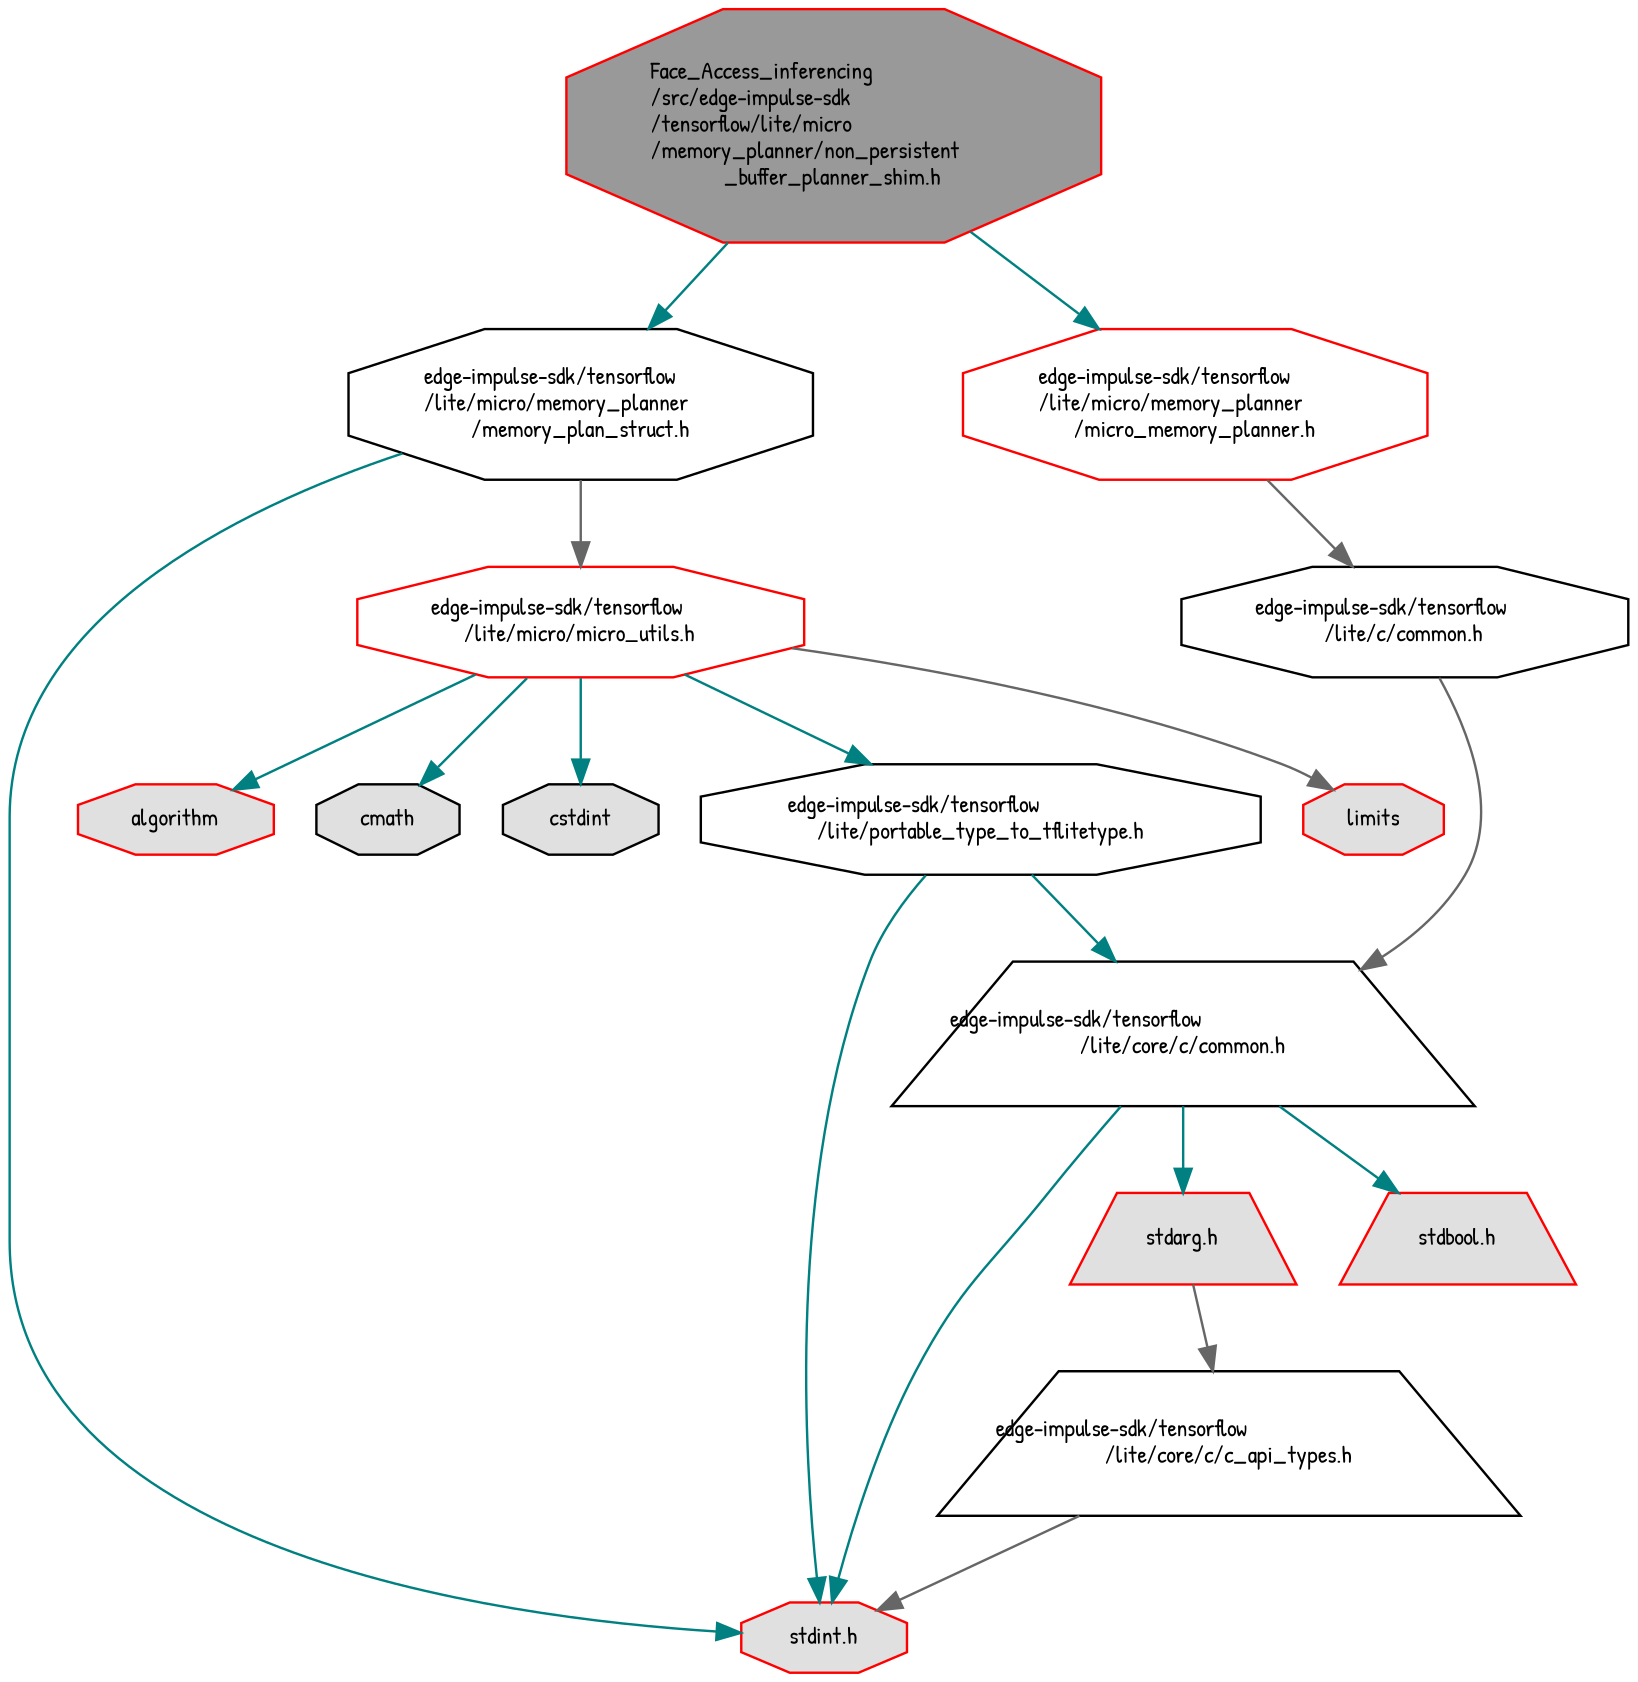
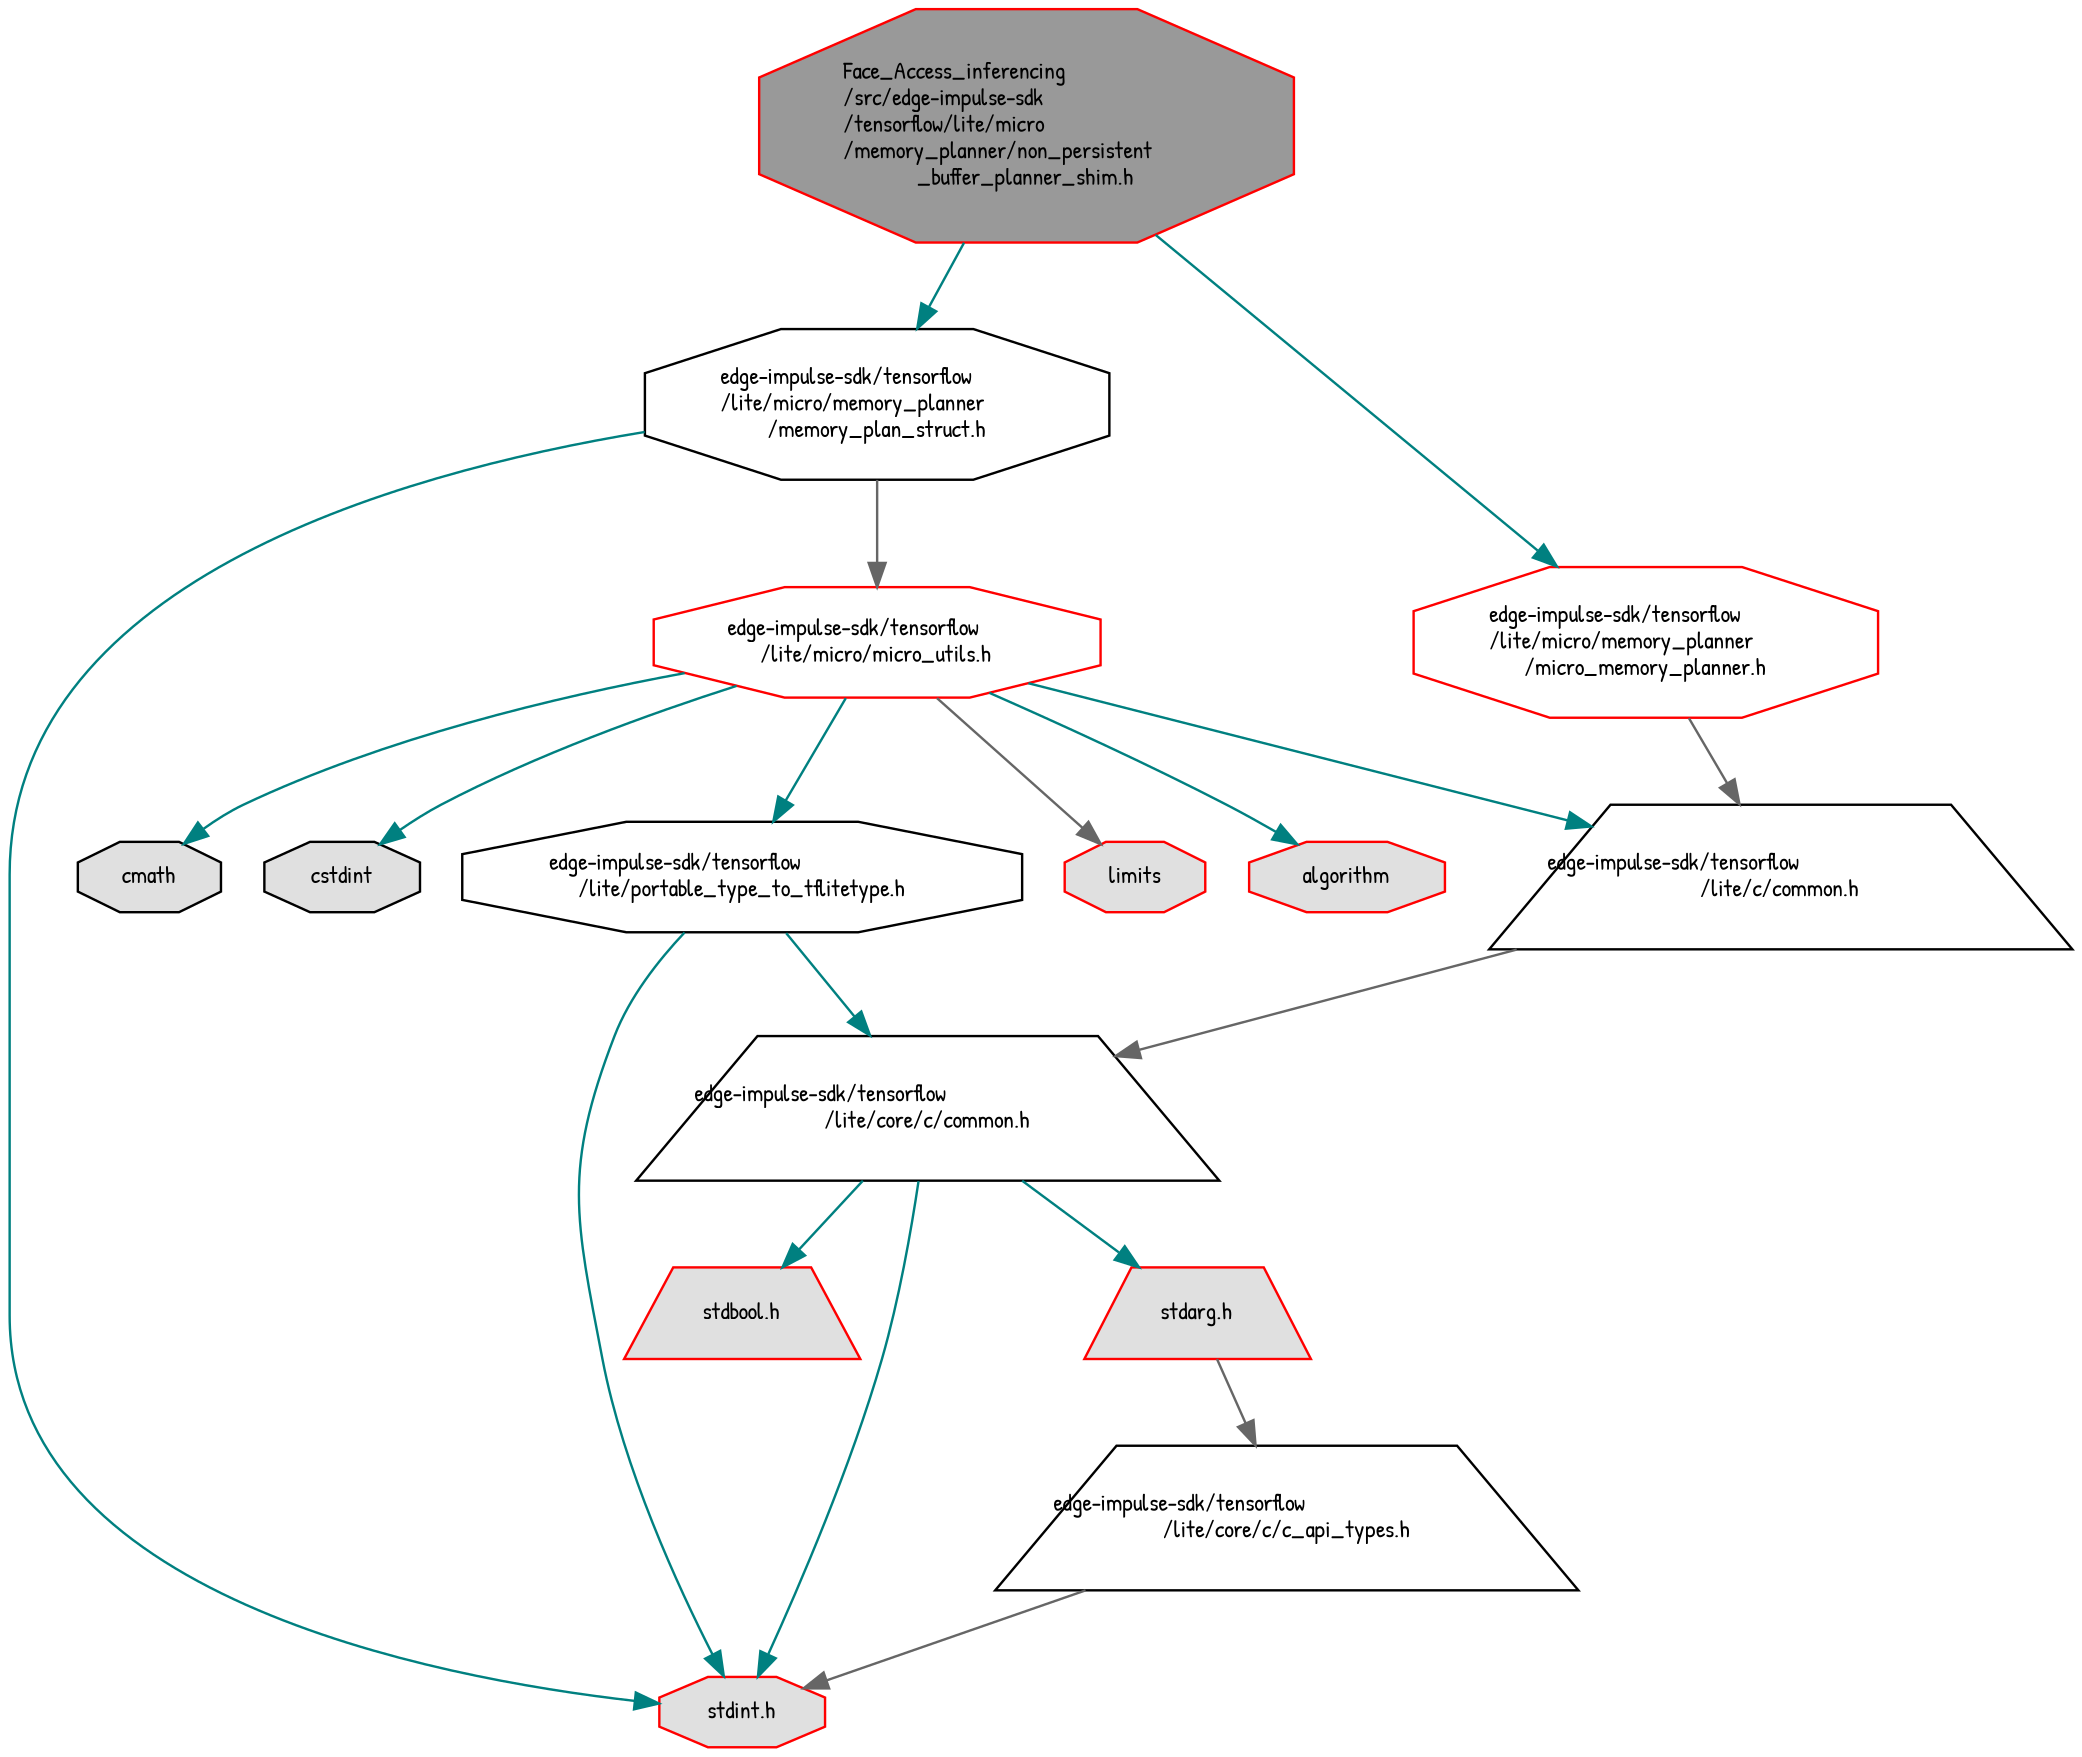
node "edge-impulse-sdk/tensorflow /lite/c/common.h": shape octagon -> trapezium
edge "edge-impulse-sdk/tensorflow /lite/micro/micro_utils.h" -> "edge-impulse-sdk/tensorflow /lite/c/common.h": added
